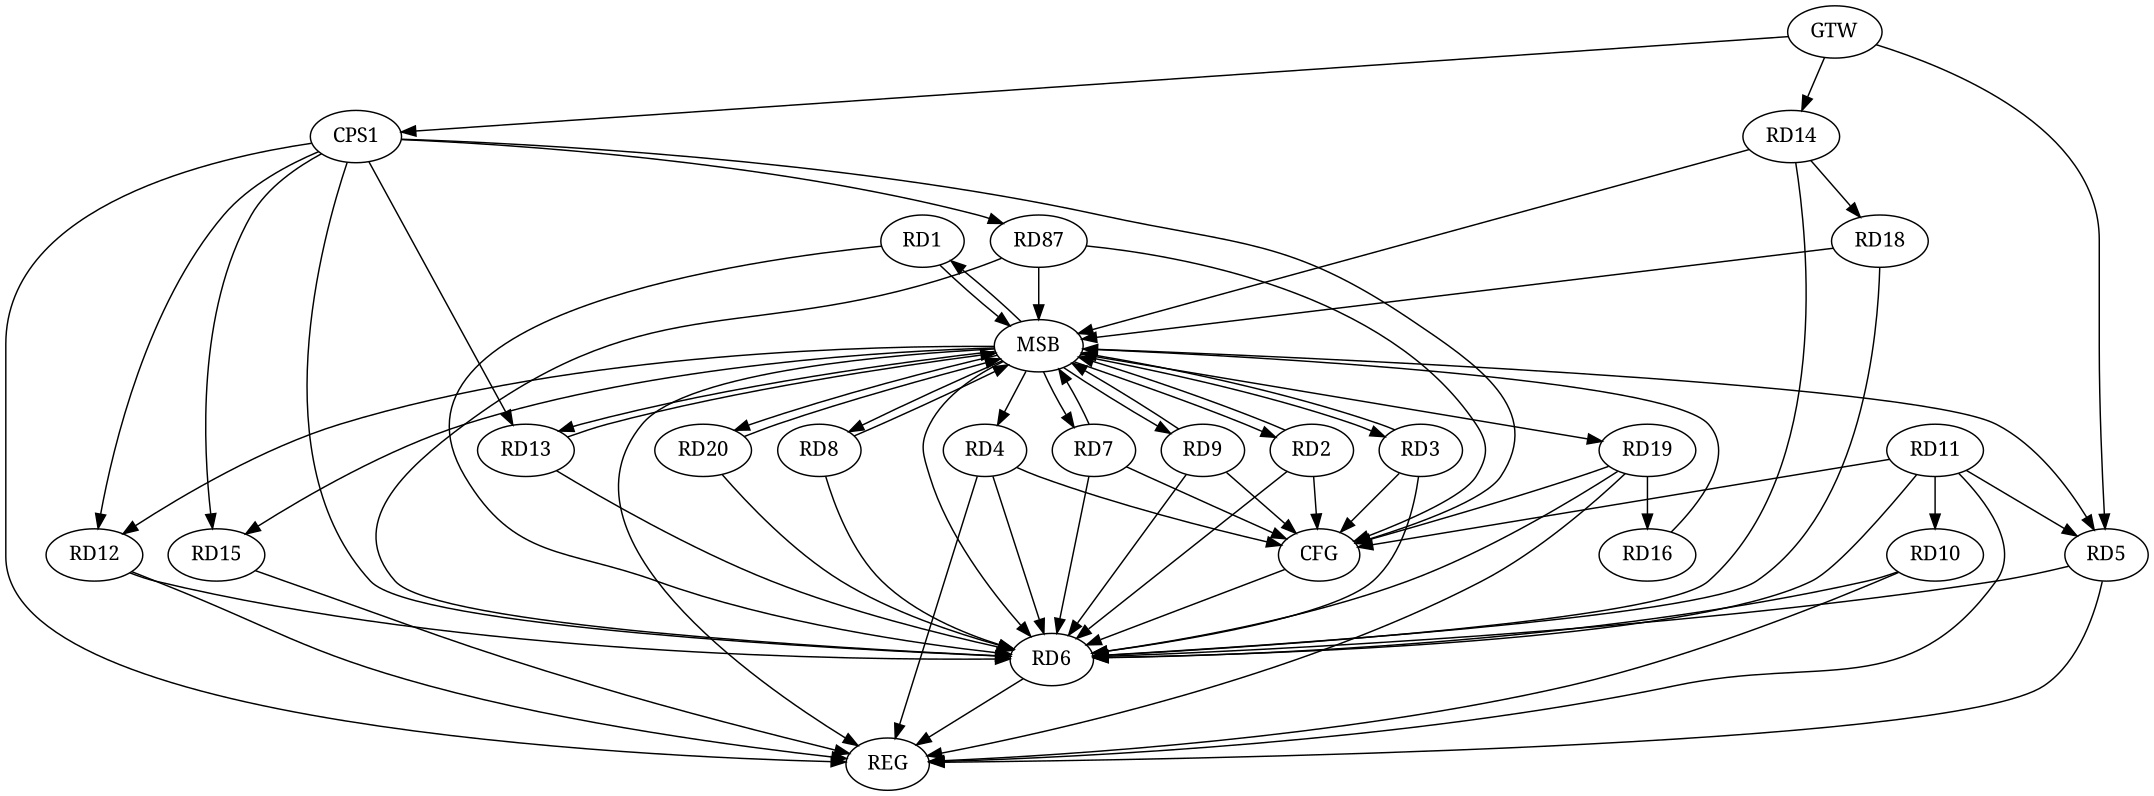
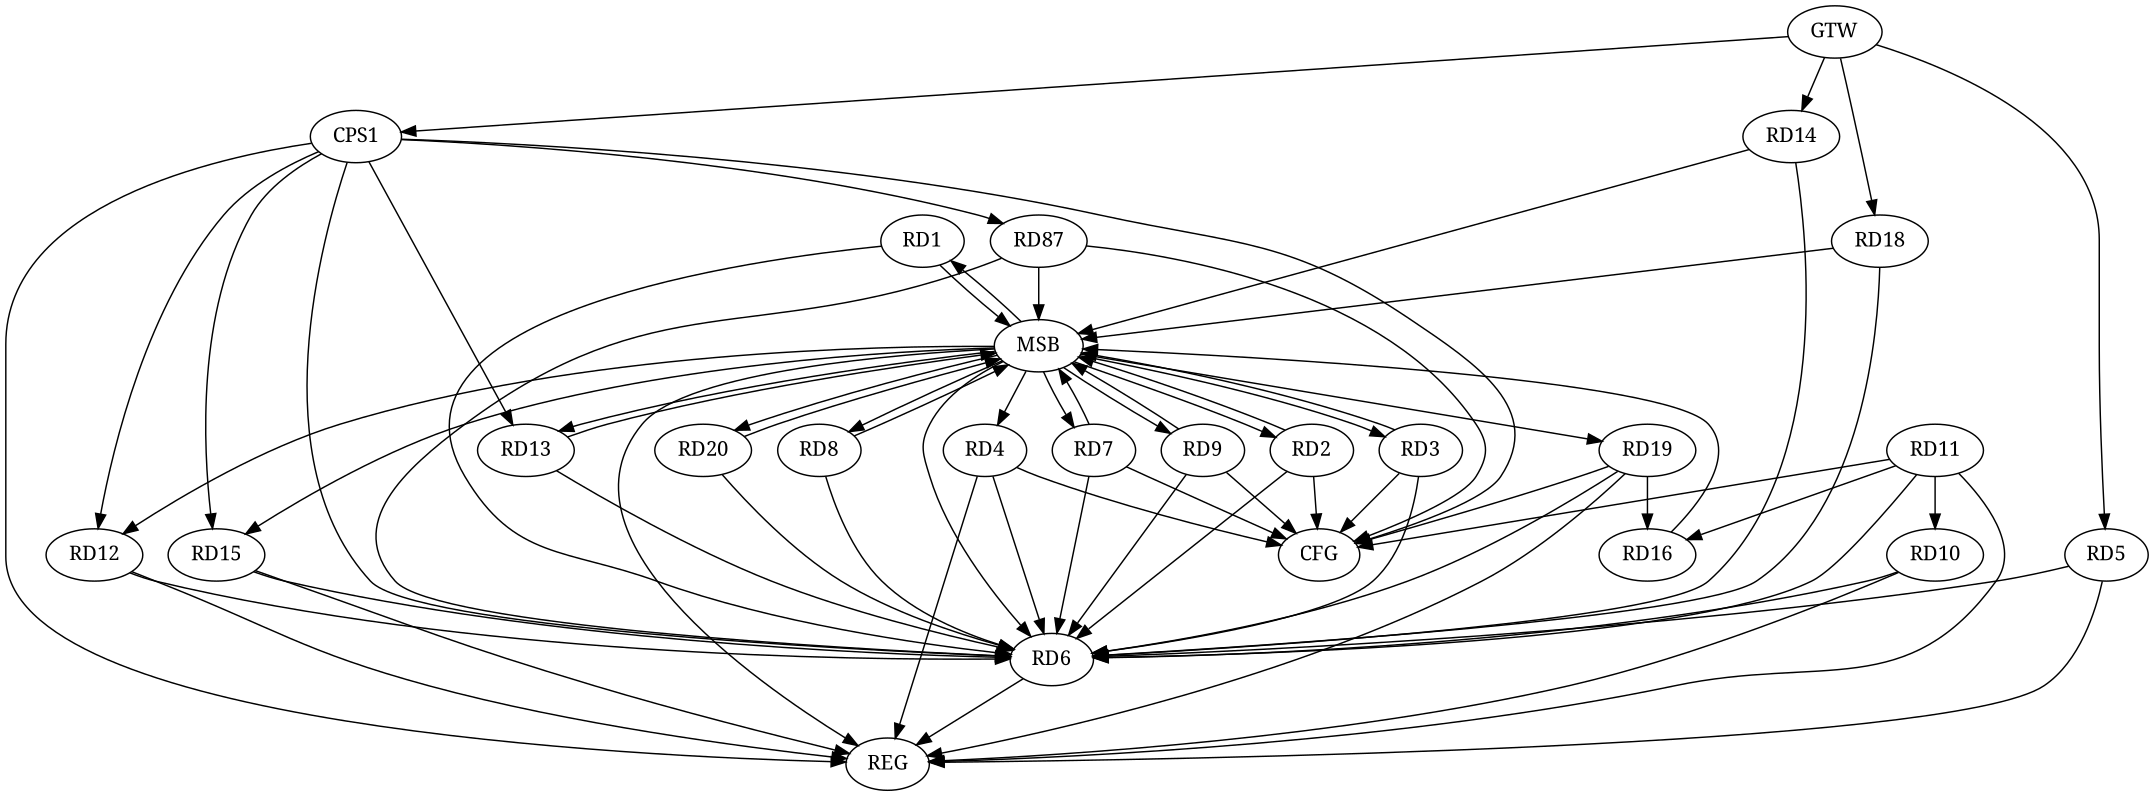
edge "RD14" -> "RD18": now "GTW" -> "RD18"
edge "MSB" -> "RD5": removed
edge "RD11" -> "RD5": now "RD11" -> "RD16"
edge "CFG" -> "RD6": now "RD15" -> "RD6"
